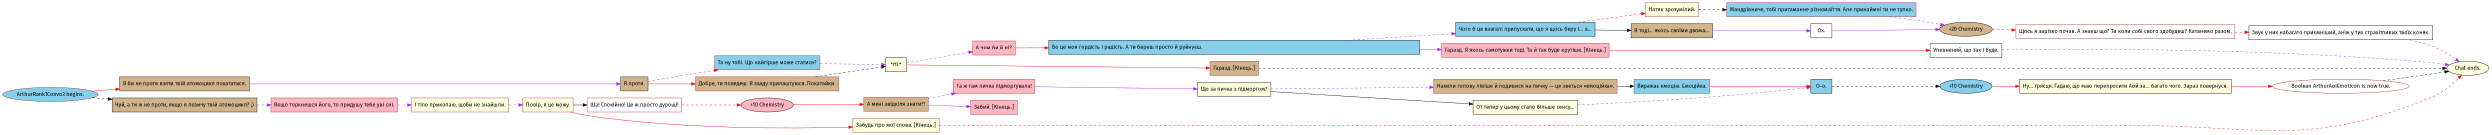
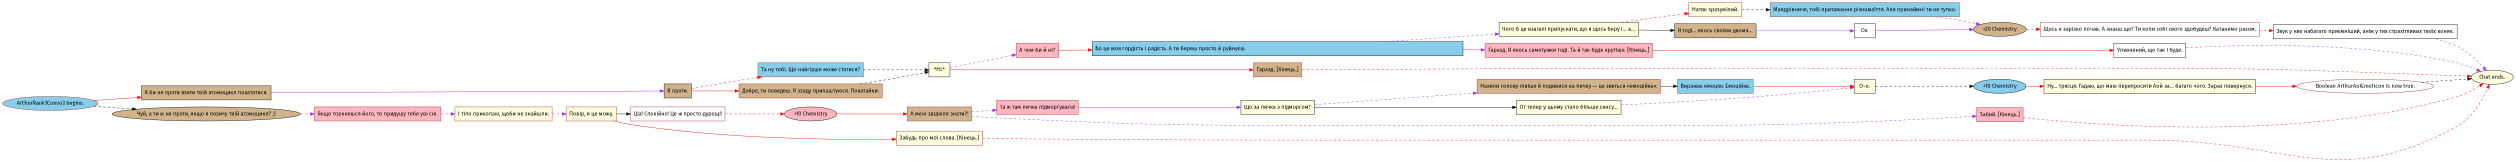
node "Чого б це взагалі припускати, що я щось беру і… а…": fillcolor skyblue -> lightyellow
edge "Та ну тобі. Що найгірше може статися?" -> "*Ні.*": color purple -> black
edge "Гаразд. [Кінець.]" -> "Chat ends.": color black -> red
node "О-о.": fillcolor skyblue -> lightyellow
node "Чуй, а ти ж не проти, якщо я позичу твій атомоцикл? ;)": shape box -> ellipse
edge "А мені звідкіля знати?!" -> "Забий. [Кінець.]": style solid -> dashed
edge "Забий. [Кінець.]" -> "Chat ends.": added
